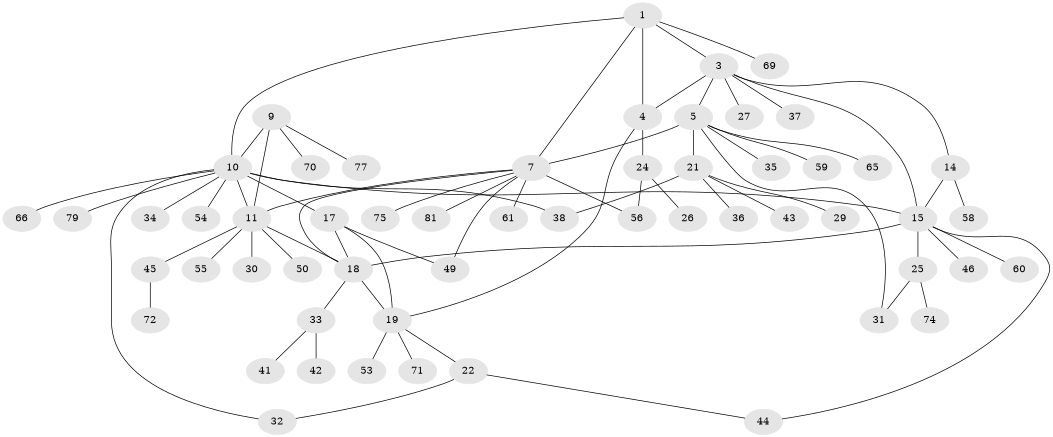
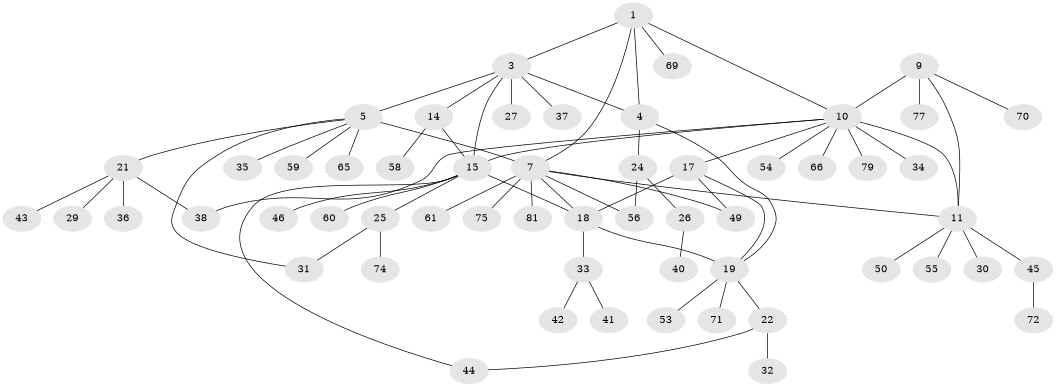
edge "11" -- "18": removed
node "40": added
edge "10" -- "32": removed
